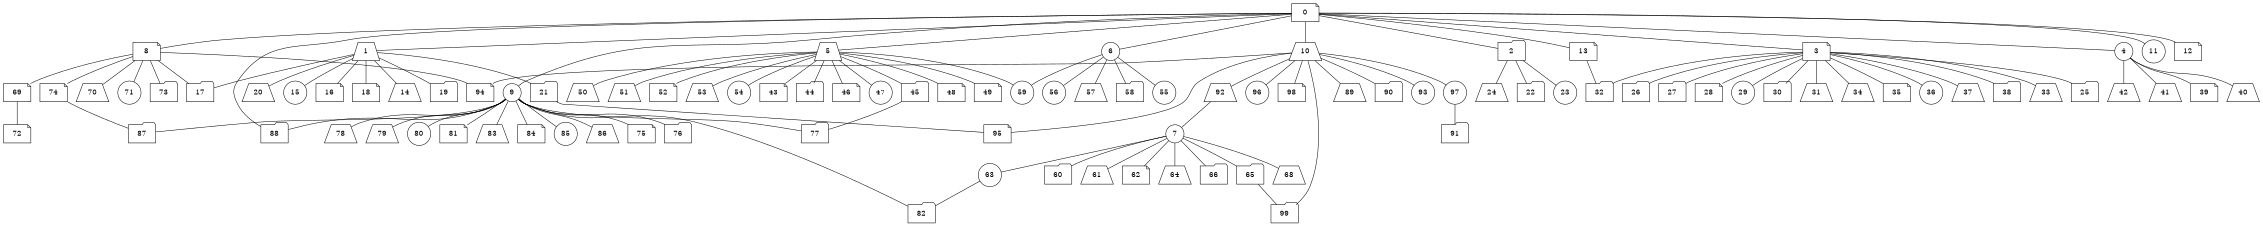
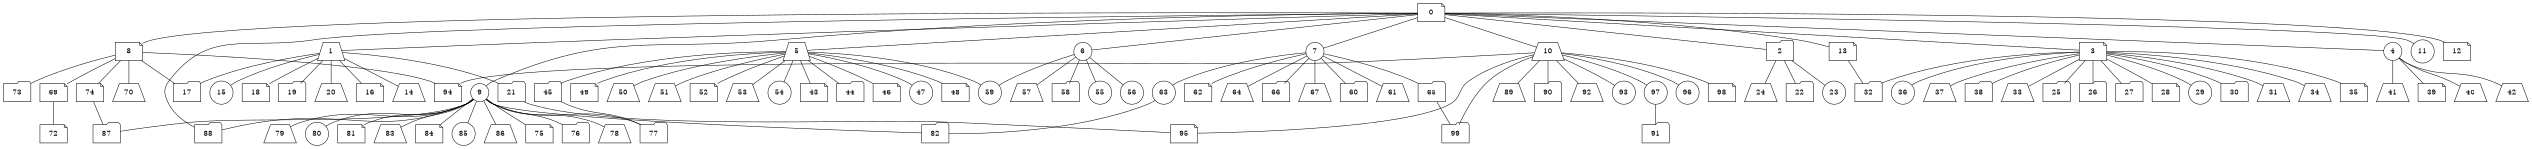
node "71": removed
edge "92" -- "7": now "0" -- "7"
node "68": label "68" -> "67"
